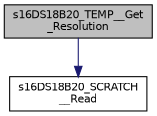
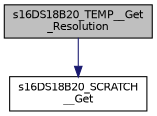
node "s16DS18B20_SCRATCH __Read": label "s16DS18B20_SCRATCH __Read" -> "s16DS18B20_SCRATCH __Get"
